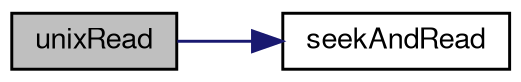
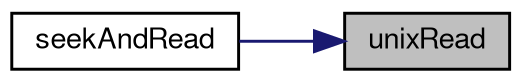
edge "unixRead" -> "seekAndRead": reversed
